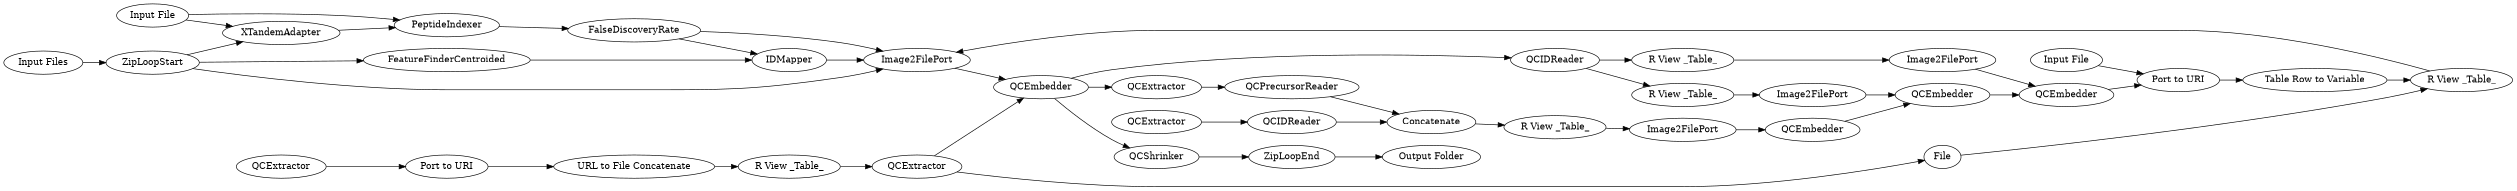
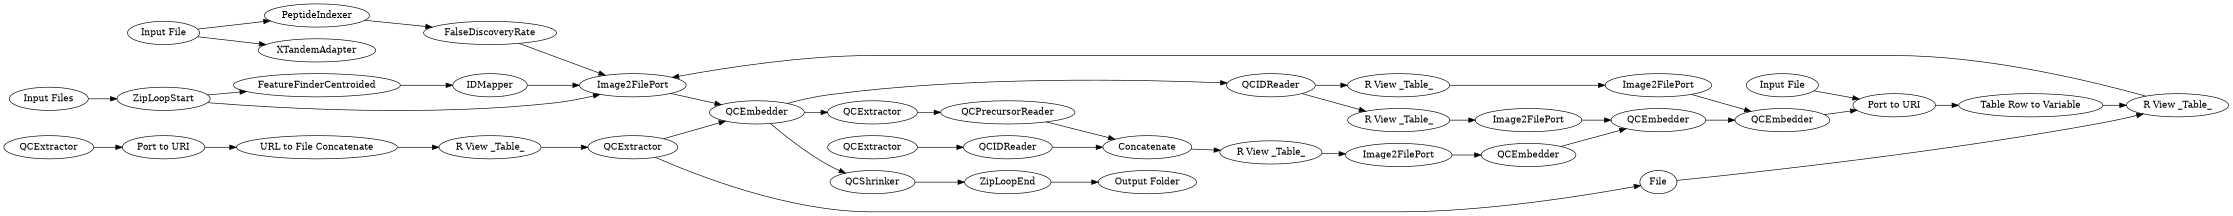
edge "XTandemAdapter" -> "PeptideIndexer": removed
edge "FalseDiscoveryRate" -> "IDMapper": removed
edge "ZipLoopStart" -> "XTandemAdapter": removed
